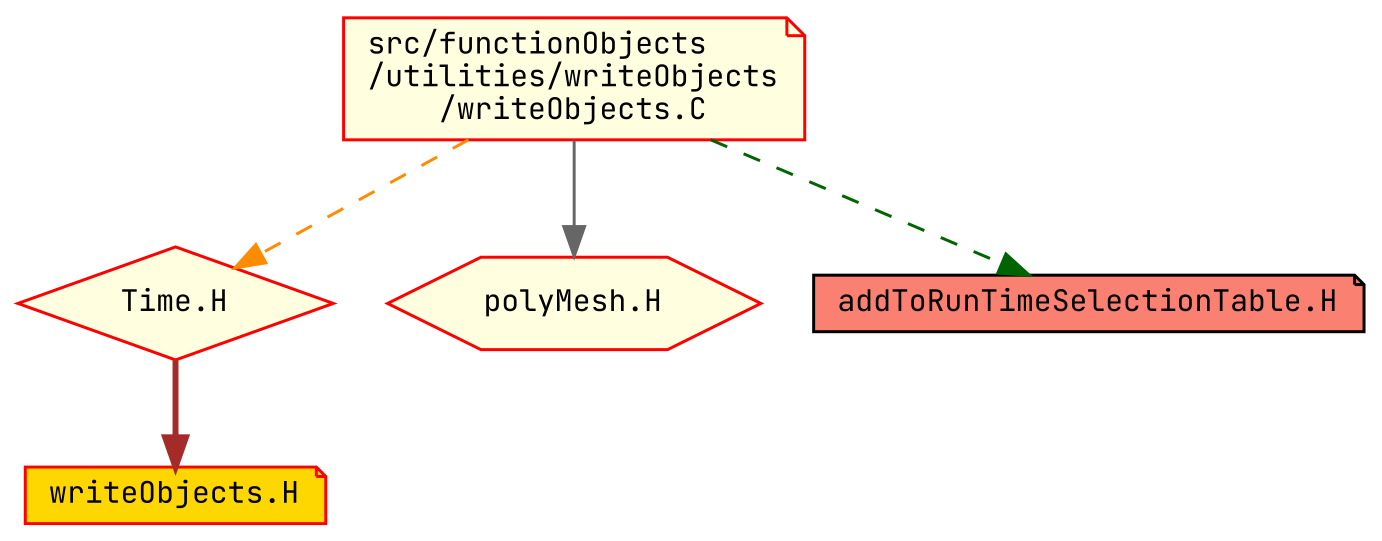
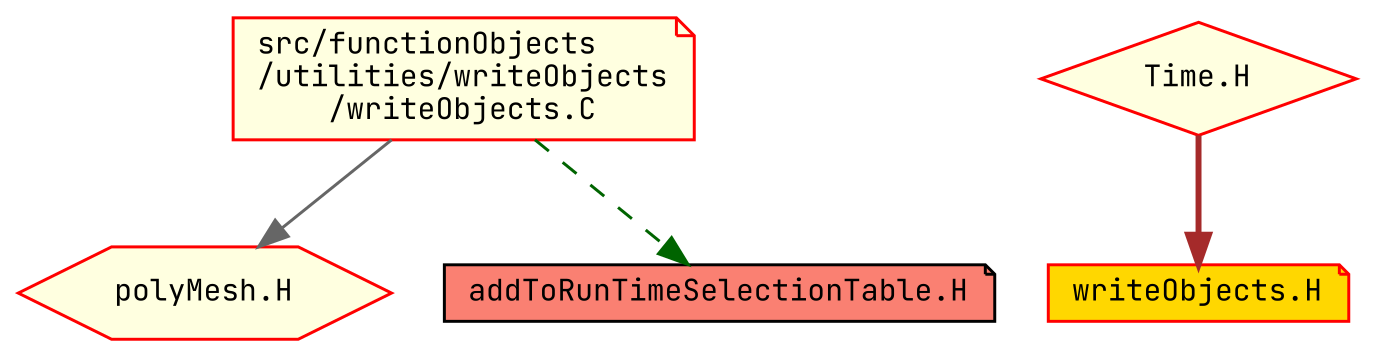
edge "src/functionObjects /utilities/writeObjects /writeObjects.C" -> "Time.H": removed
